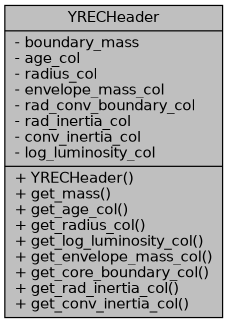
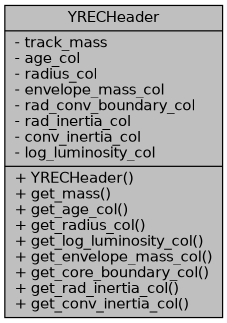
node "YRECHeader": text "- boundary_mass" -> "- track_mass"
